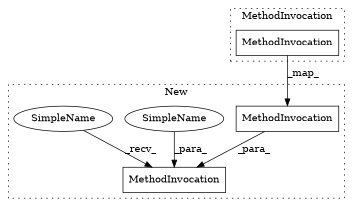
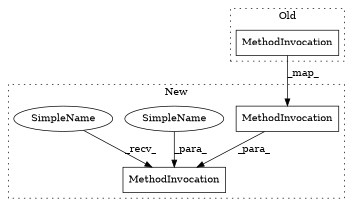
cluster "MethodInvocation": label "MethodInvocation" -> "Old"
